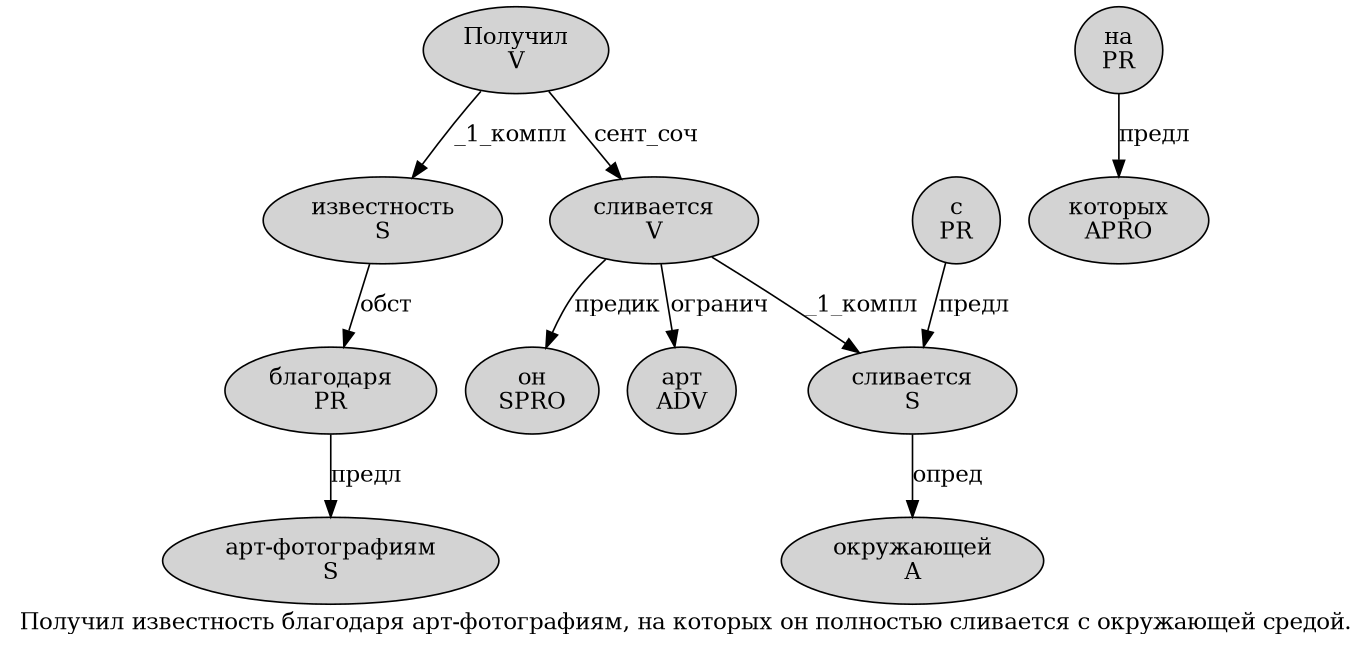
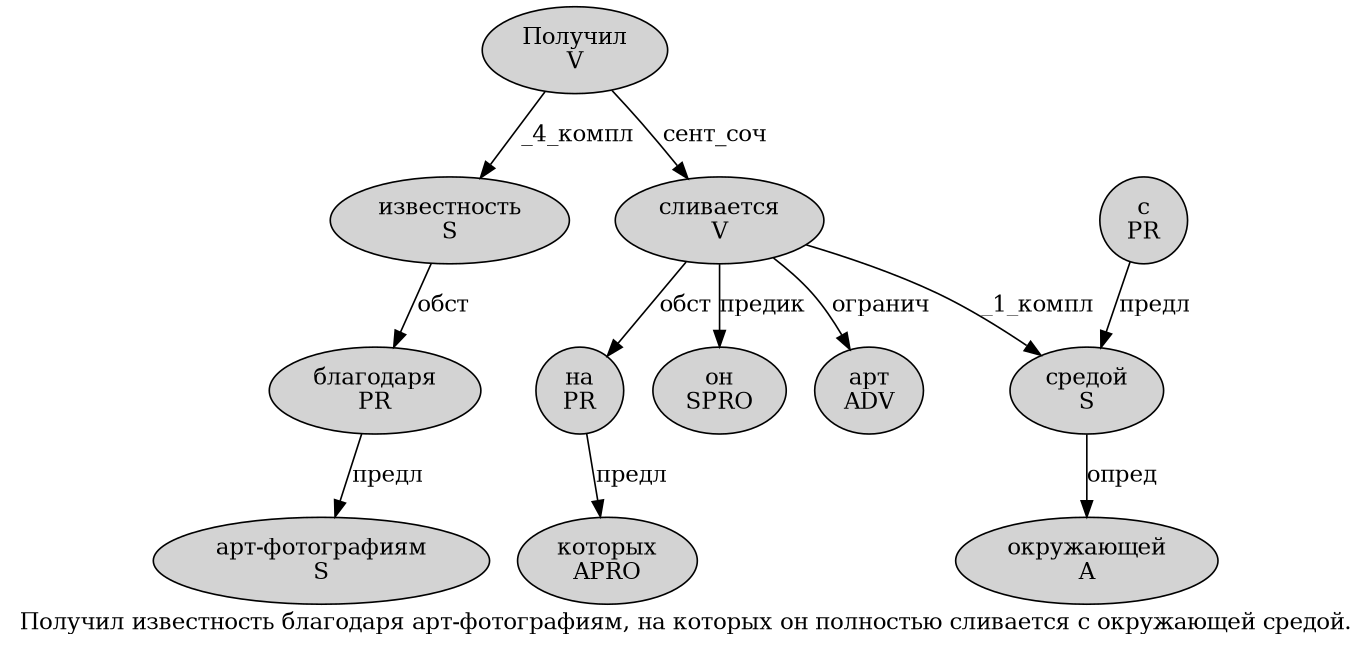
edge "Получил V" -> "известность S": label "_1_компл" -> "_4_компл"
edge "сливается V" -> "на PR": added, label "обст"
node "сливается S": label "сливается S" -> "средой S"
